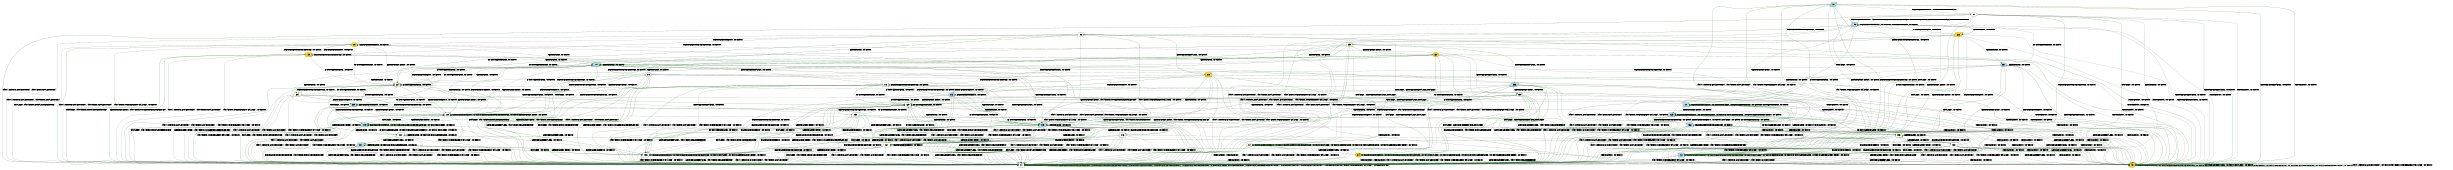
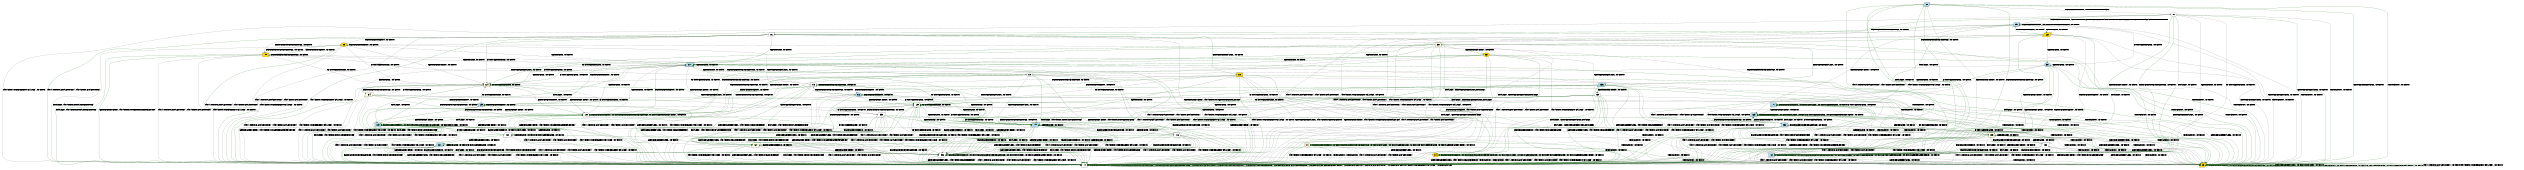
edge "s24" -> "s3": removed, label "APPLICATION / TIMEOUT"
edge "s27" -> "s15": removed, label "CERTIFICATE / TIMEOUT"
